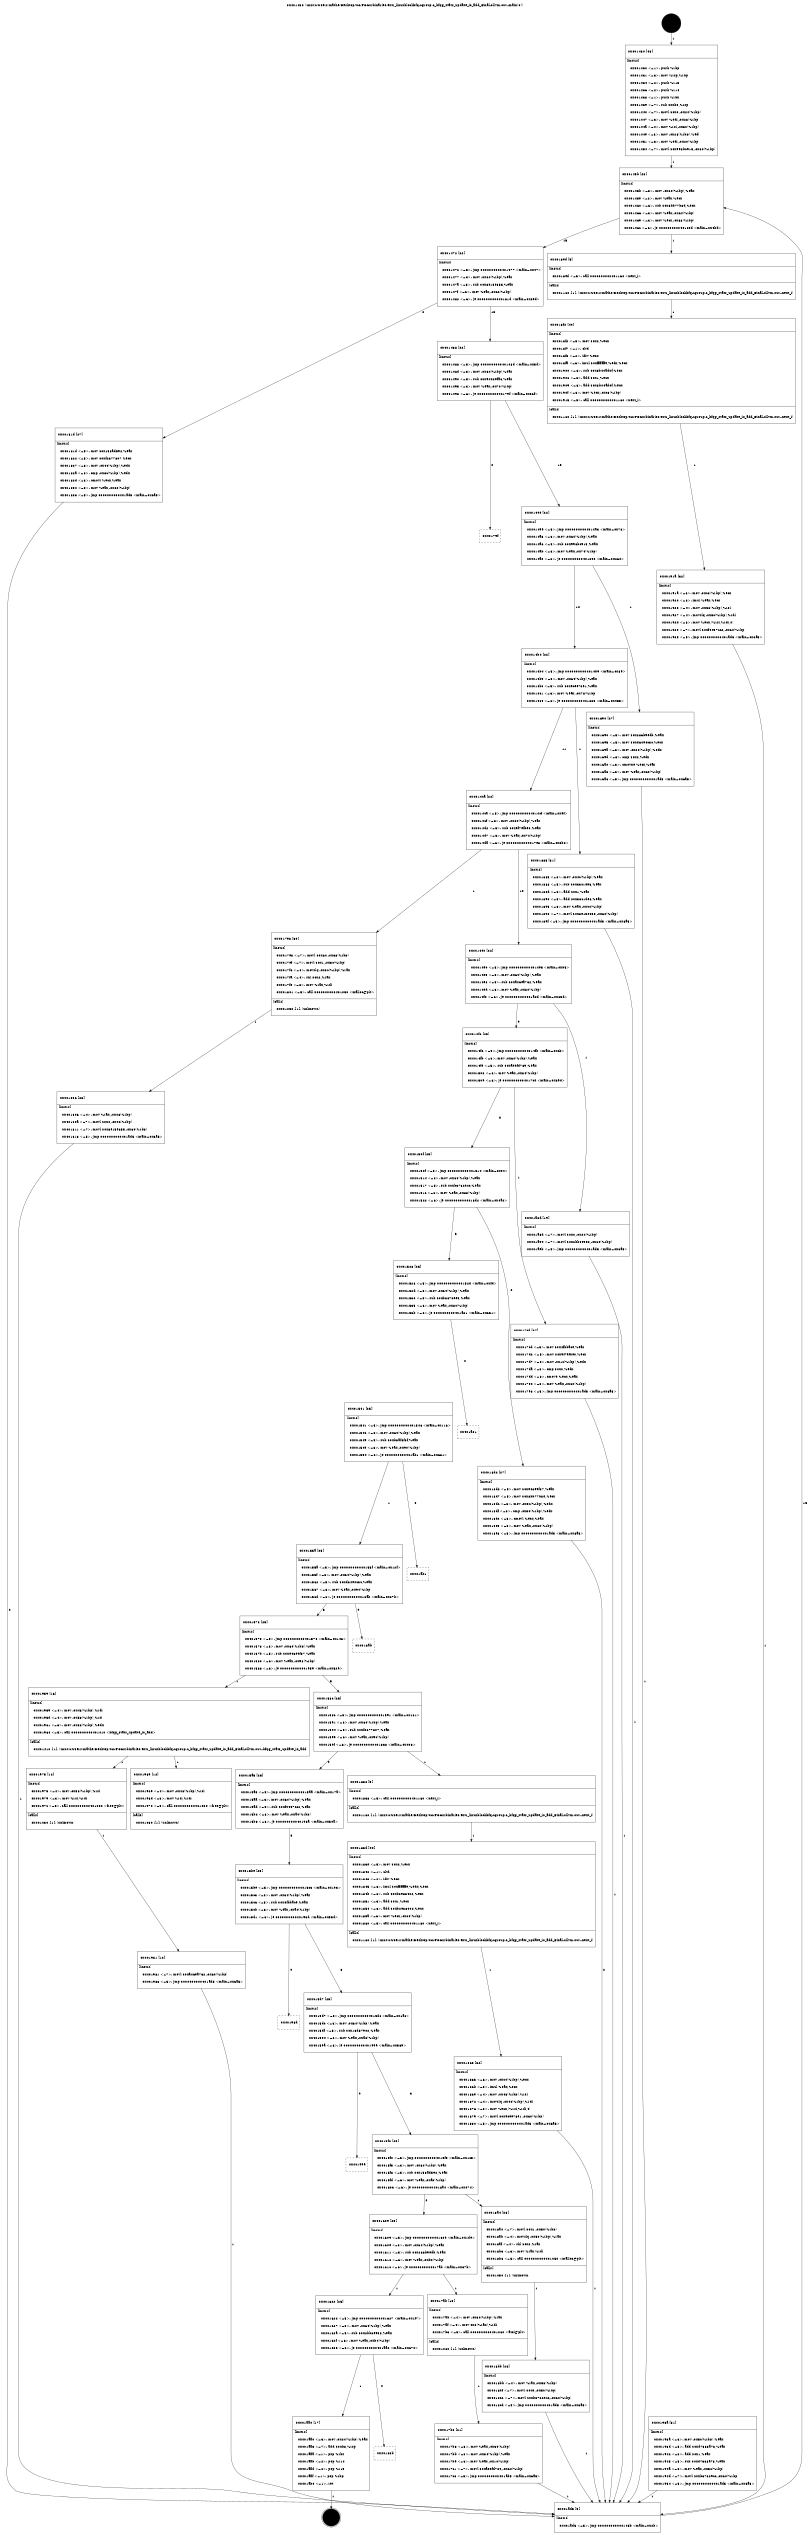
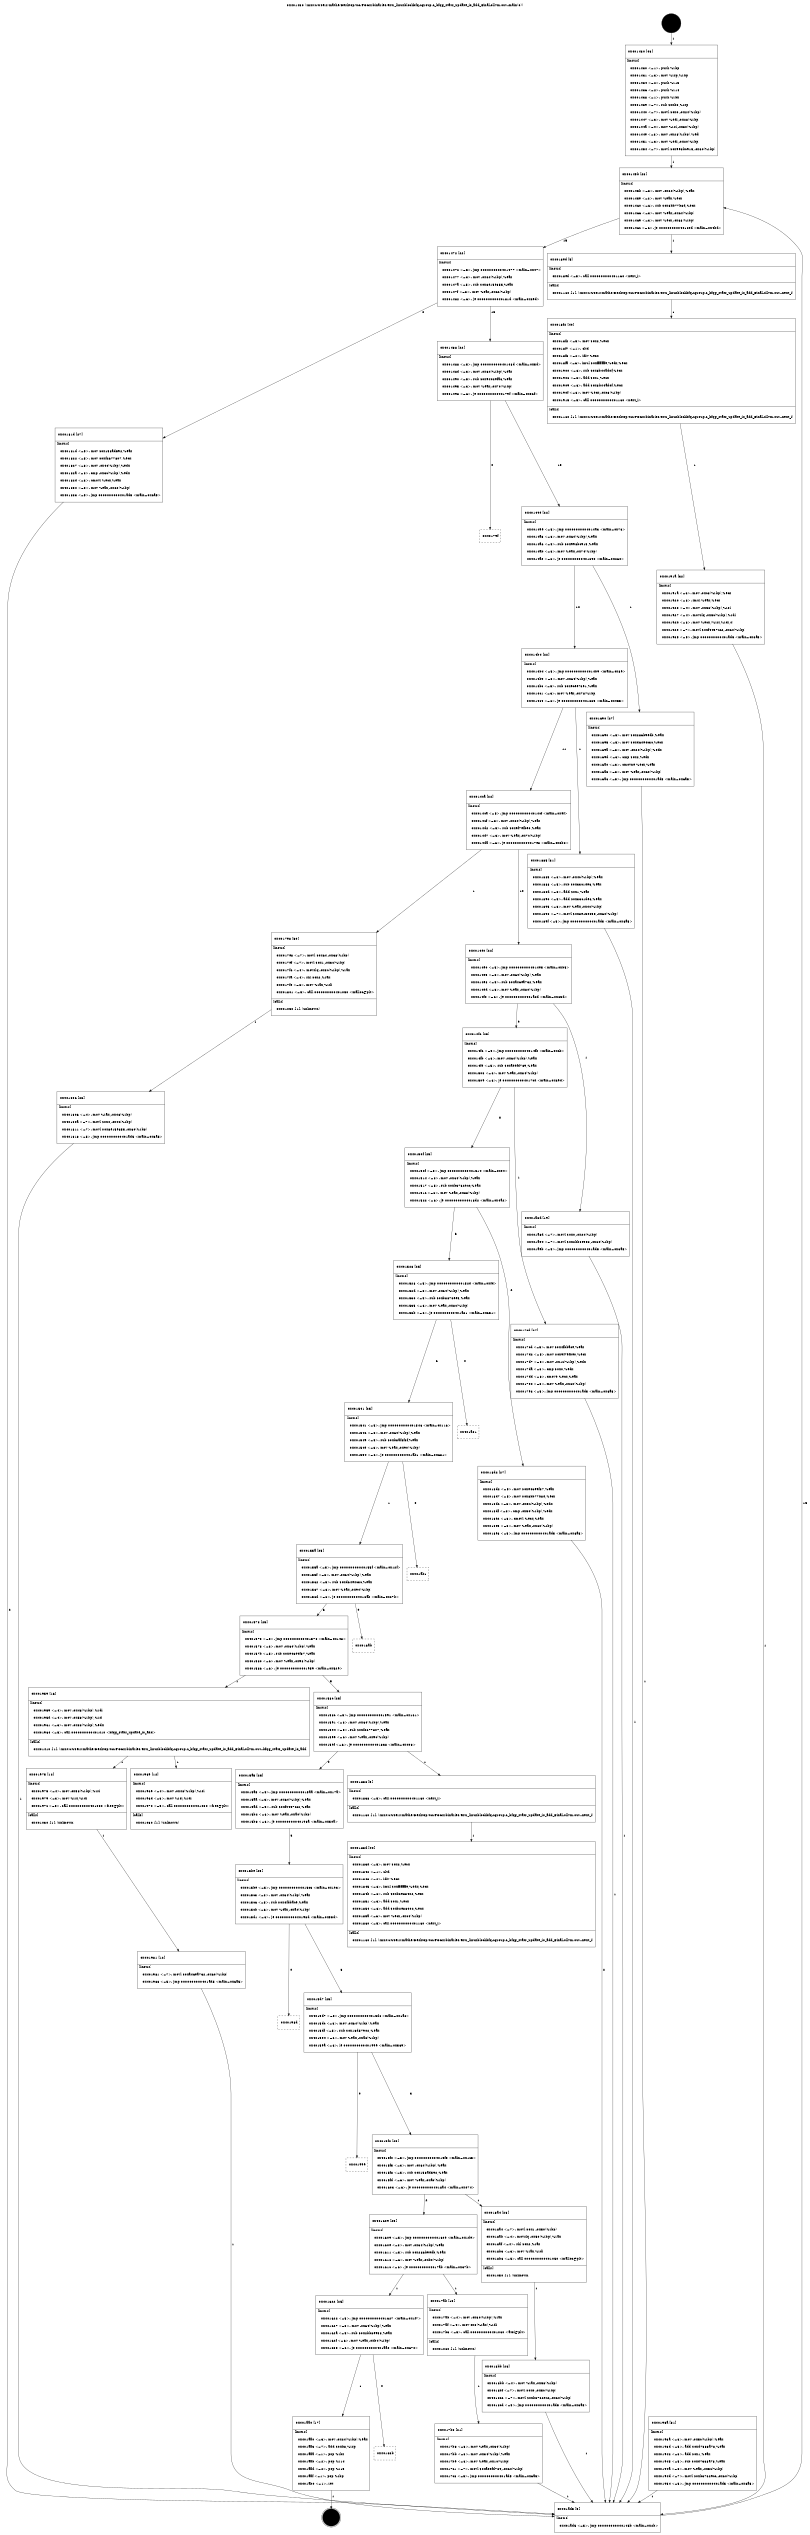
edge "0x401528 [25]" -> "0x401541 [25]": added, label "6"
node "0x401865 [32]": removed
